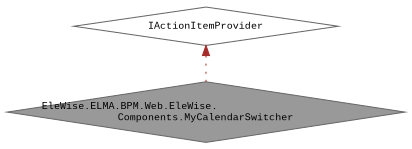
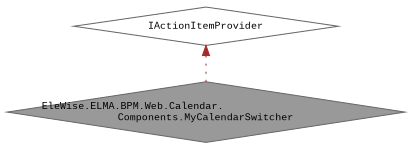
node "EleWise.ELMA.BPM.Web.EleWise. Components.MyCalendarSwitcher": label "EleWise.ELMA.BPM.Web.EleWise. Components.MyCalendarSwitcher" -> "EleWise.ELMA.BPM.Web.Calendar. Components.MyCalendarSwitcher"
